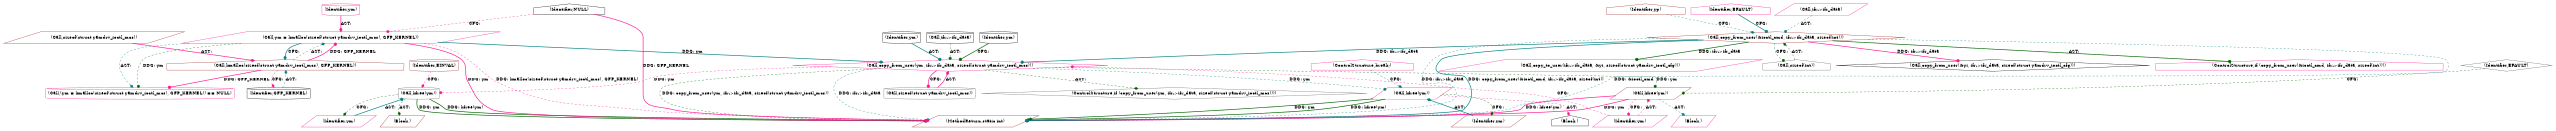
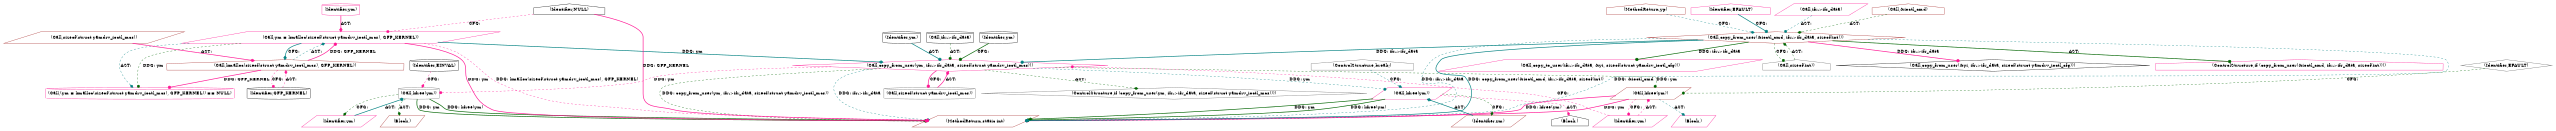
node "(Identifier,yp)": label "(Identifier,yp)" -> "(MethodReturn,yp)"
node "(Call,&ioctl_cmd)": added
node "(Identifier,EINVAL)": color brown -> black
node "(ControlStructure,break;)": color deeppink -> gray40
edge "(Call,kmalloc(sizeof(struct yamdrv_ioctl_mcs), GFP_KERNEL))" -> "(Identifier,GFP_KERNEL)": arrowhead diamond -> dot
edge "(Identifier,GFP_KERNEL)" -> "(Call,kmalloc(sizeof(struct yamdrv_ioctl_mcs), GFP_KERNEL))": color teal -> deeppink
